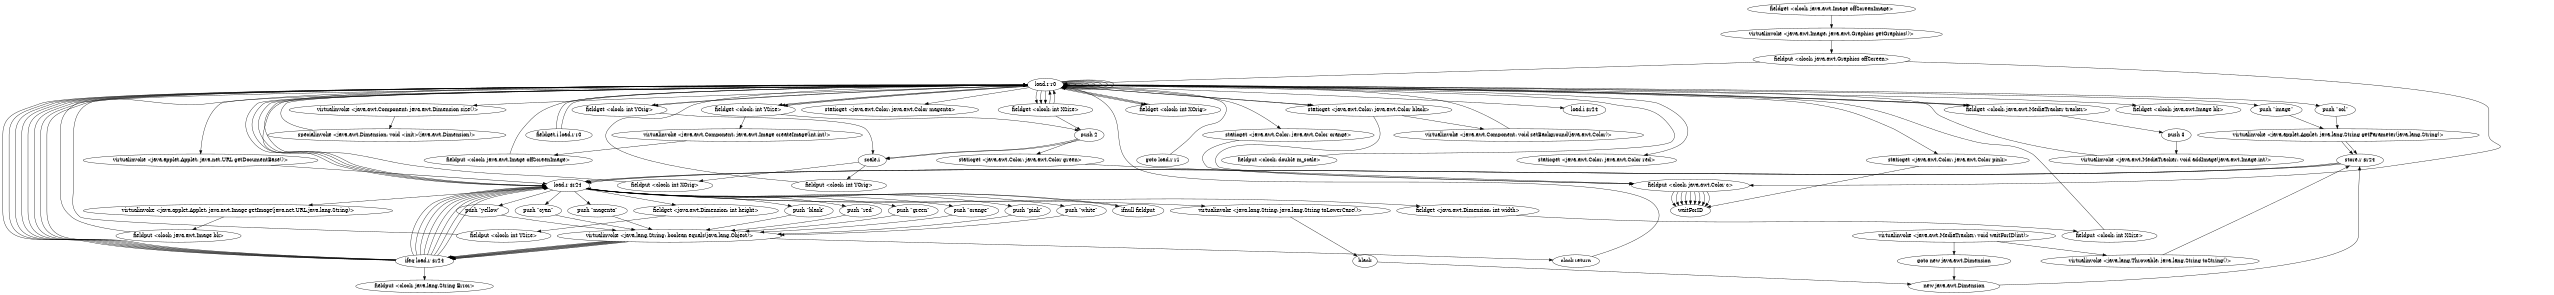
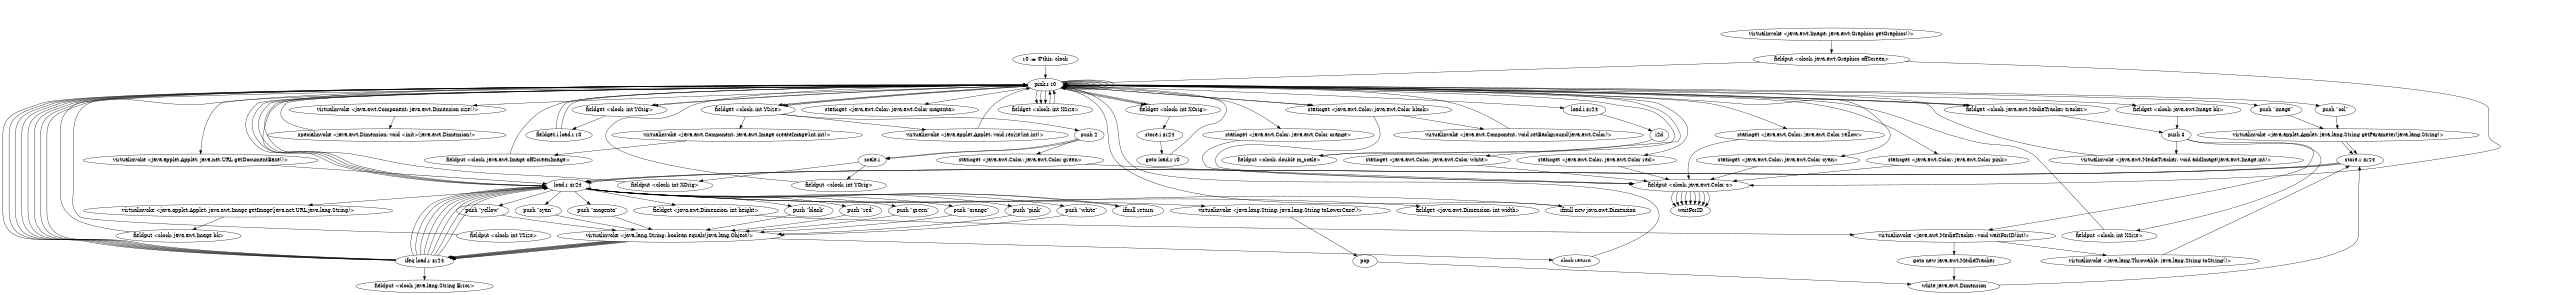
node "fieldget <clock: java.awt.Image offScreenImage>": removed
node "r0 := @this: clock": added
node "load.r r0": label "load.r r0" -> "pink.r r0"
edge "fieldget <clock: int YOrig>" -> "scale.i": now "fieldget <clock: int YOrig>" -> "fieldget.i load.r r0"
edge "fieldget <clock: java.awt.Image bk>" -> "push 3": added
edge "fieldget <clock: int XSize>" -> "push 2": removed
node "virtualinvoke <java.applet.Applet: void resize(int,int)>": added
node "store.i $r24": added
node "i2d": added
node "staticget <java.awt.Color: java.awt.Color yellow>": added
node "goto load.r r1": label "goto load.r r1" -> "goto load.r r0"
node "staticget <java.awt.Color: java.awt.Color white>": added
node "staticget <java.awt.Color: java.awt.Color cyan>": added
edge "staticget <java.awt.Color: java.awt.Color red>" -> "fieldput <clock: java.awt.Color c>": added
edge "staticget <java.awt.Color: java.awt.Color pink>" -> "waitForID": now "staticget <java.awt.Color: java.awt.Color pink>" -> "fieldput <clock: java.awt.Color c>"
edge "push 3" -> "virtualinvoke <java.awt.MediaTracker: void waitForID(int)>": added
node "ifnull fieldput": label "ifnull fieldput" -> "ifnull return"
node "ifnull new java.awt.Dimension": added
edge "fieldget <java.awt.Dimension: int width>" -> "fieldput <clock: int XSize>": now "push 3" -> "fieldput <clock: int XSize>"
edge "fieldget <java.awt.Dimension: int height>" -> "fieldput <clock: int YSize>": now "fieldget <java.awt.Dimension: int height>" -> "virtualinvoke <java.awt.MediaTracker: void waitForID(int)>"
node "black": label "black" -> "pop"
node "goto new java.awt.Dimension": label "goto new java.awt.Dimension" -> "goto new java.awt.MediaTracker"
node "new java.awt.Dimension": label "new java.awt.Dimension" -> "white java.awt.Dimension"
